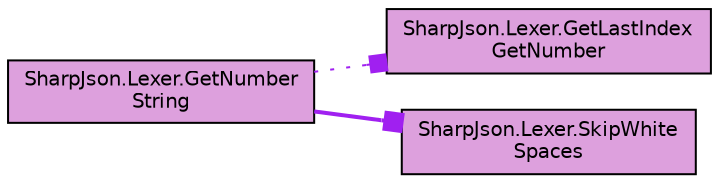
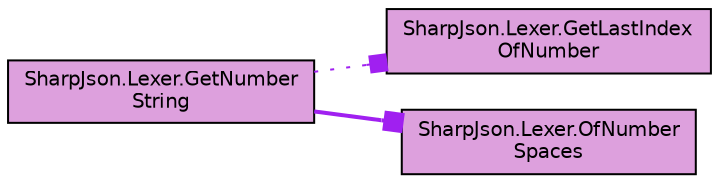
node "SharpJson.Lexer.GetLastIndex GetNumber": label "SharpJson.Lexer.GetLastIndex GetNumber" -> "SharpJson.Lexer.GetLastIndex OfNumber"
node "SharpJson.Lexer.SkipWhite Spaces": label "SharpJson.Lexer.SkipWhite Spaces" -> "SharpJson.Lexer.OfNumber Spaces"
